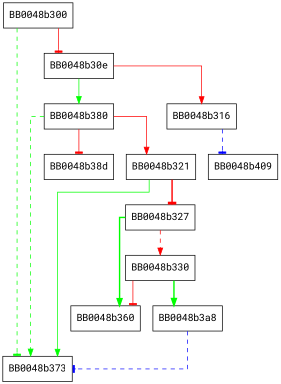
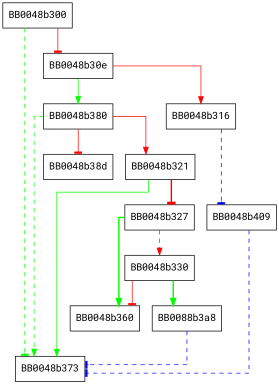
node "BB0048b3a8": label "BB0048b3a8" -> "BB0088b3a8"
edge "BB0048b409" -> "BB0048b373": added
